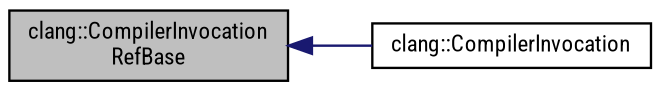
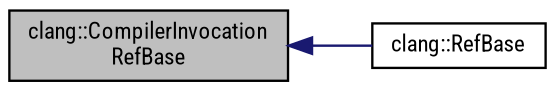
node "clang::CompilerInvocation": label "clang::CompilerInvocation" -> "clang::RefBase"
